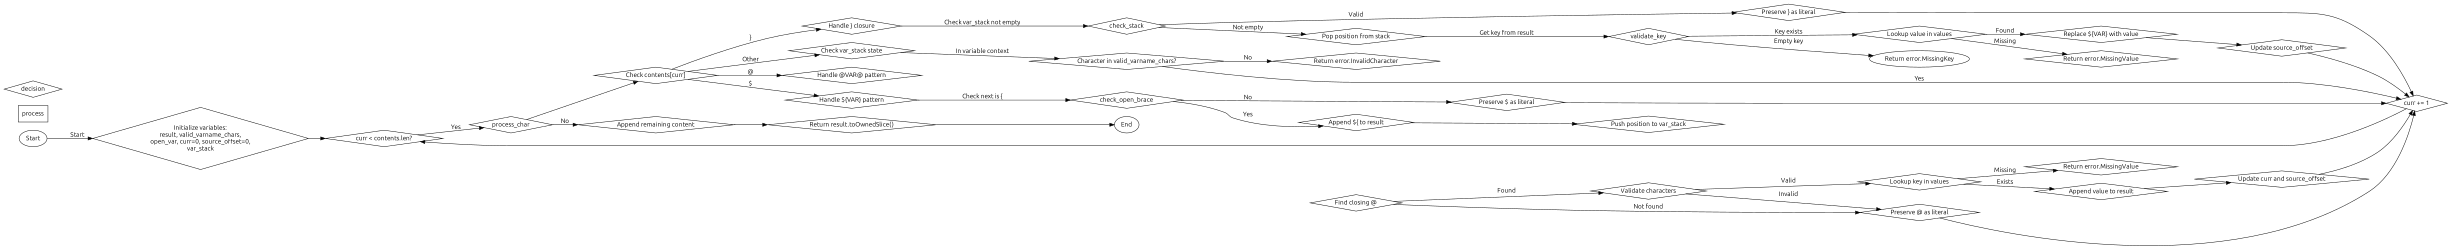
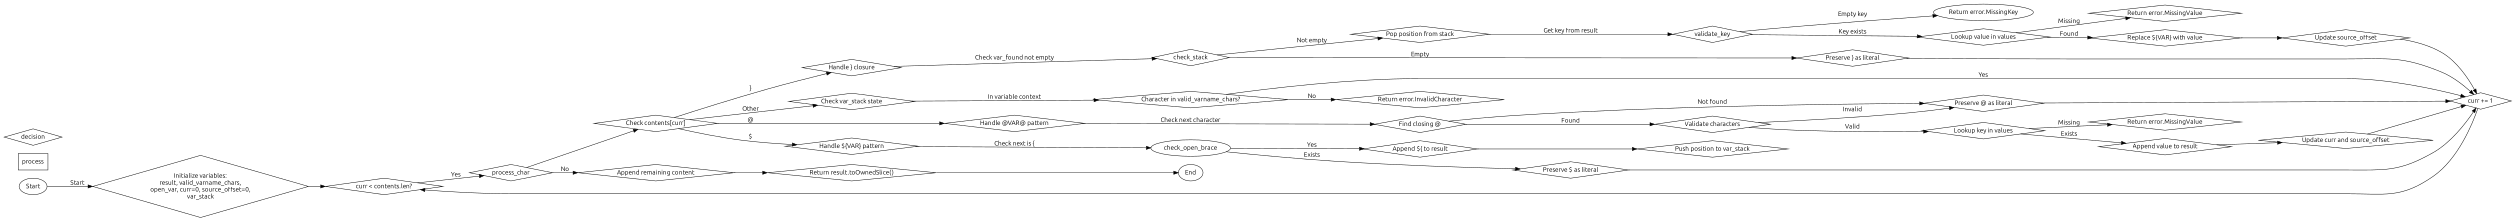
edge "check_stack" -> "Preserve } as literal": label "Valid" -> "Empty"
edge "Handle } closure" -> "check_stack": label "Check var_stack not empty" -> "Check var_found not empty"
edge "check_open_brace" -> "Preserve $ as literal": label "No" -> "Exists"
node "check_open_brace": shape diamond -> ellipse
edge "Handle @VAR@ pattern" -> "Find closing @": added, label "Check next character"
